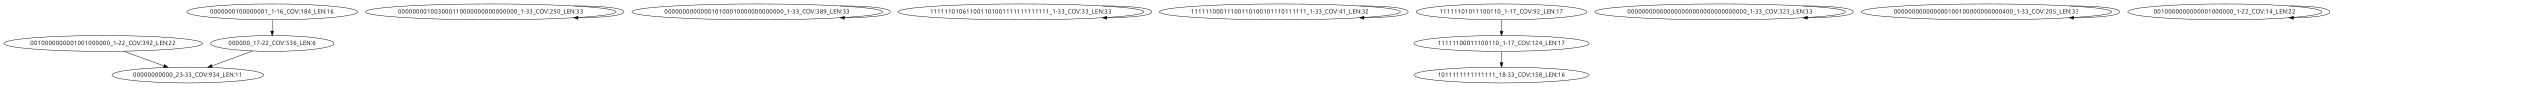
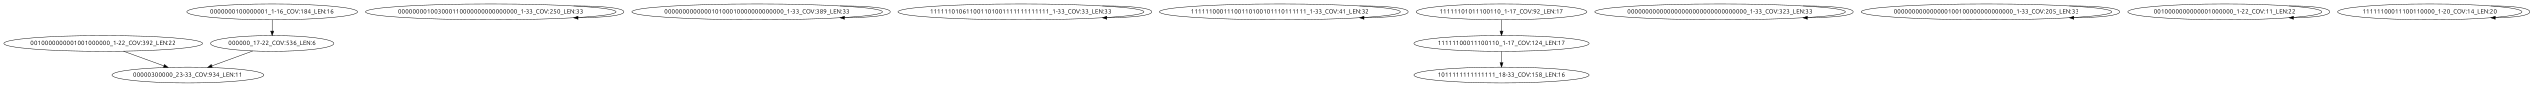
node "000000000000000100100000000000400_1-33_COV:205_LEN:33": label "000000000000000100100000000000400_1-33_COV:205_LEN:33" -> "000000000000000100100000000000000_1-33_COV:205_LEN:33"
node "0010000000000001000000_1-22_COV:14_LEN:22": label "0010000000000001000000_1-22_COV:14_LEN:22" -> "0010000000000001000000_1-22_COV:11_LEN:22"
node "11111100011100110000_1-20_COV:14_LEN:20": added
node "00000000000_23-33_COV:934_LEN:11": label "00000000000_23-33_COV:934_LEN:11" -> "00000300000_23-33_COV:934_LEN:11"
